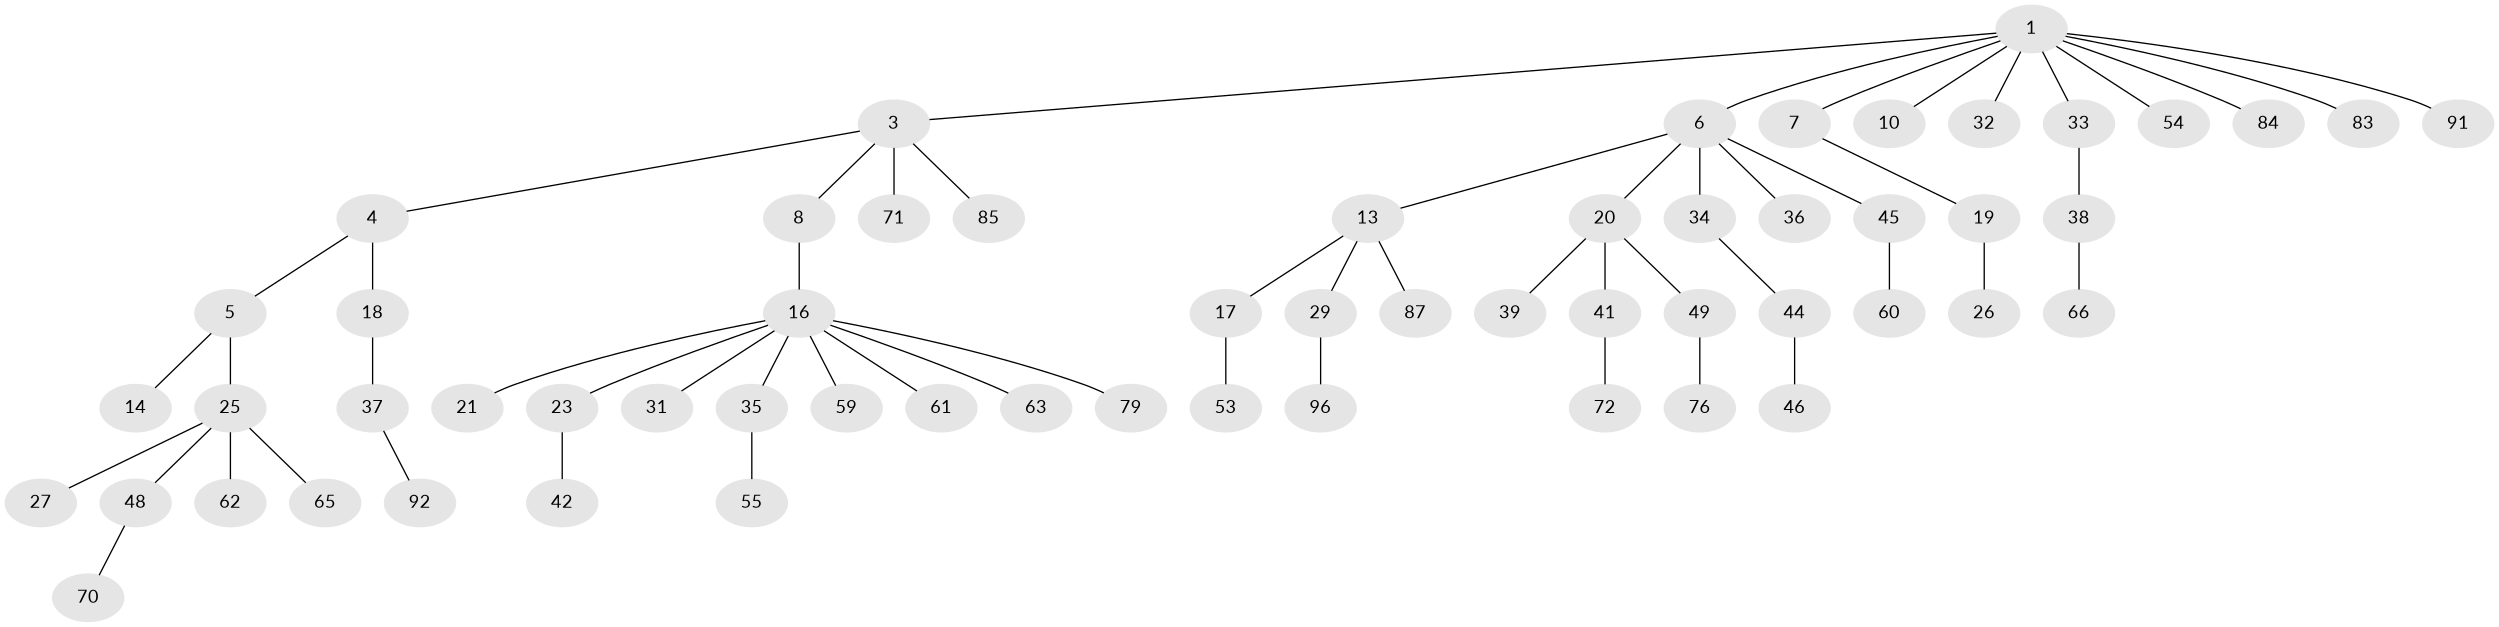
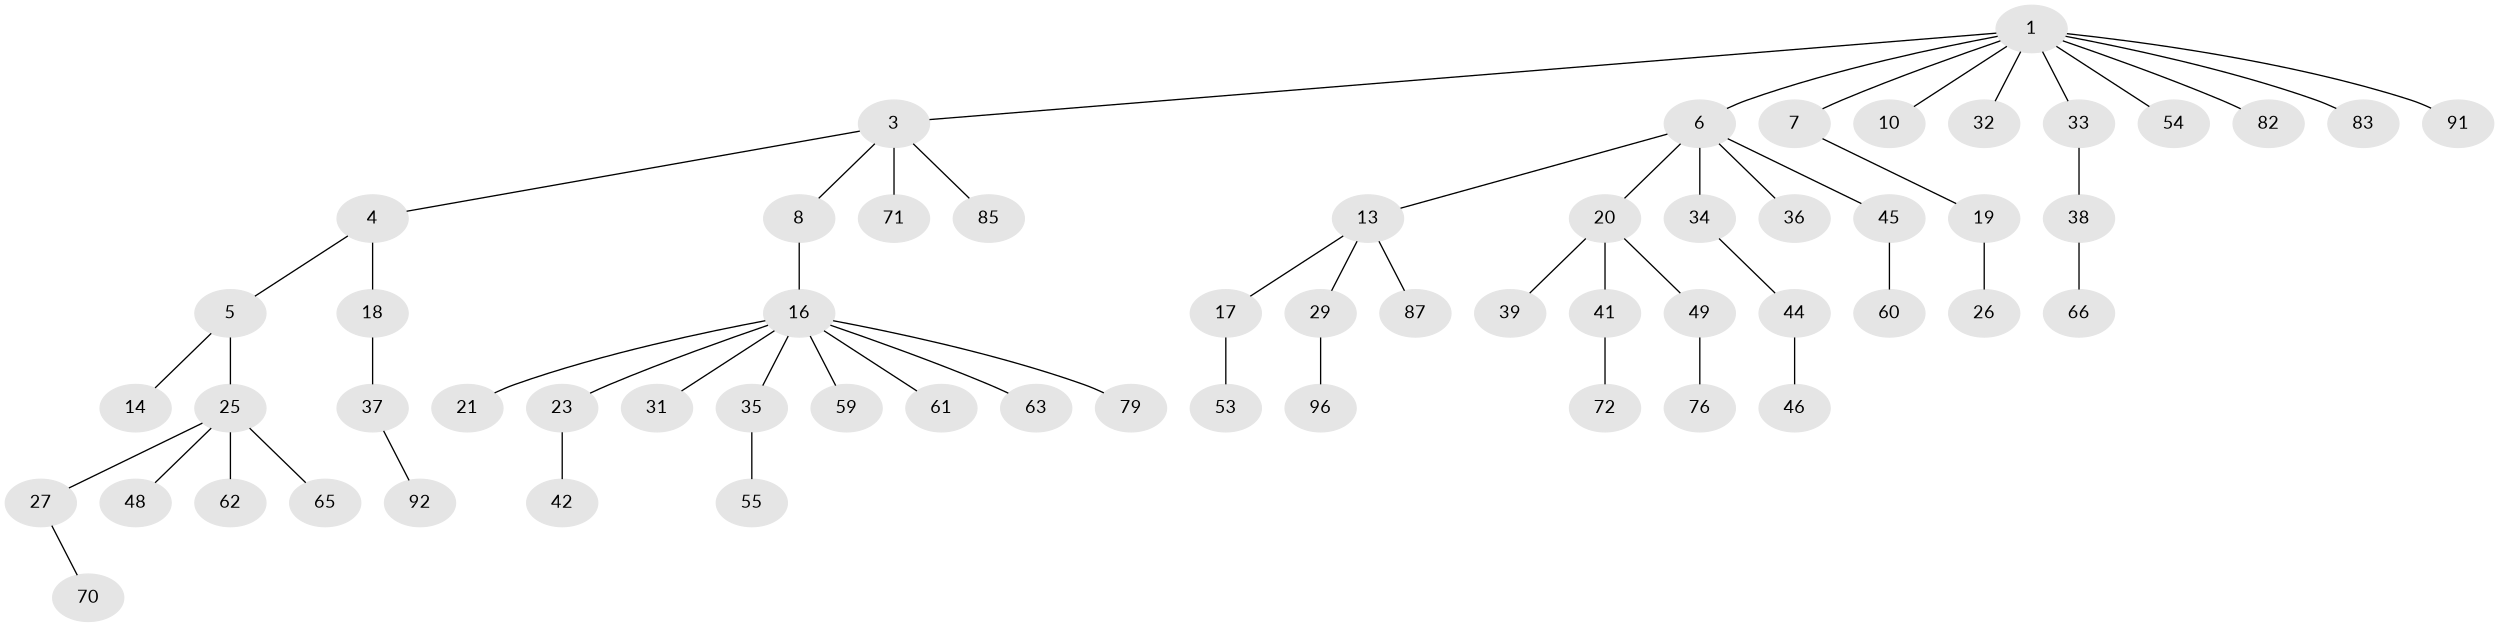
node "84": label "84" -> "82"
edge "48" -- "70": now "27" -- "70"
